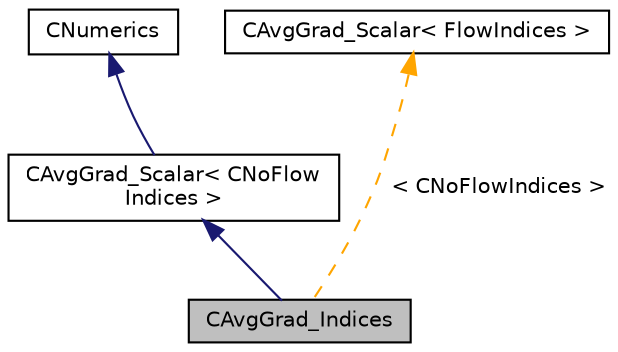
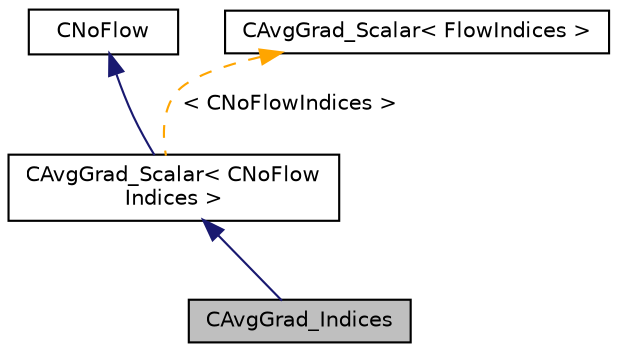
node "CNumerics": label "CNumerics" -> "CNoFlow"
edge "CAvgGrad_Indices" -> "CAvgGrad_Scalar< FlowIndices >": now "CAvgGrad_Scalar< CNoFlow Indices >" -> "CAvgGrad_Scalar< FlowIndices >"
